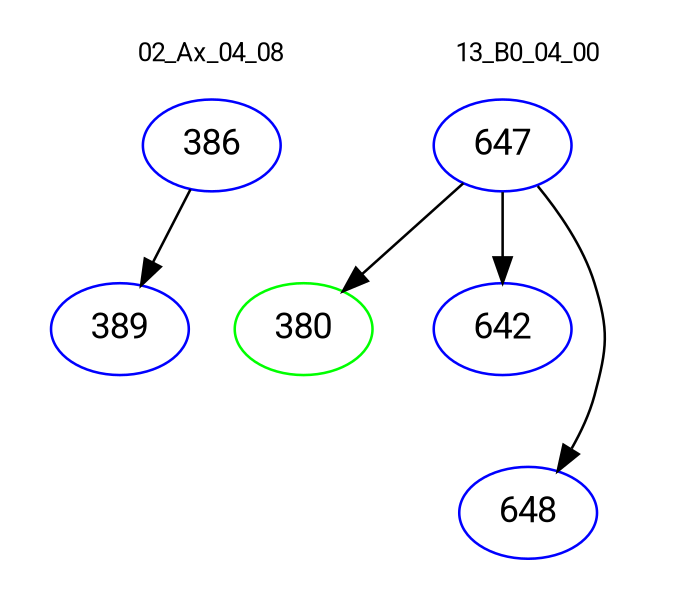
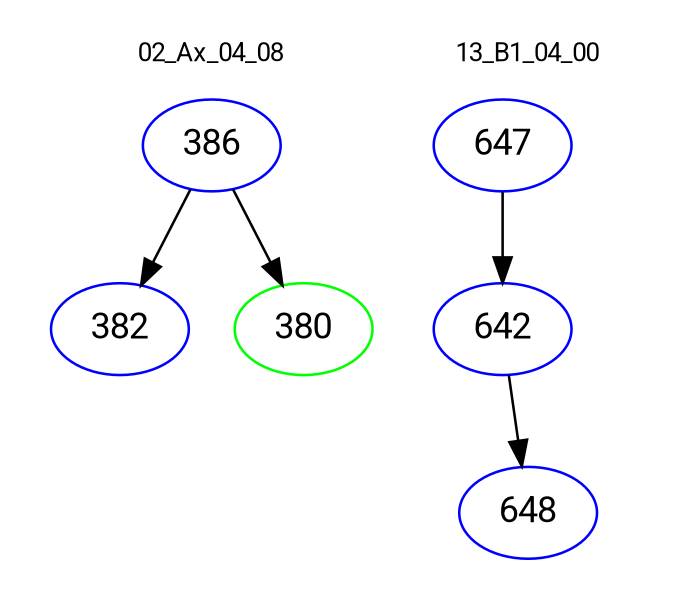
cluster "13_B0_04_00": label "13_B0_04_00" -> "13_B1_04_00"
edge "647" -> "380": now "386" -> "380"
edge "647" -> "648": now "642" -> "648"
node "389": label "389" -> "382"
